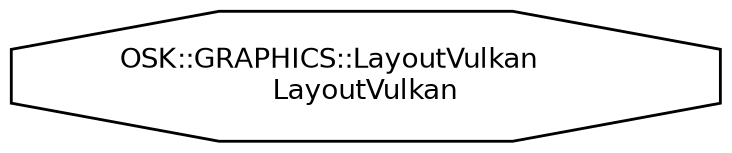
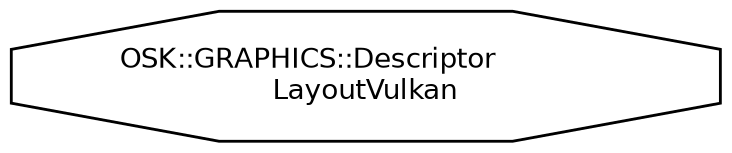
node "OSK::GRAPHICS::LayoutVulkan LayoutVulkan": label "OSK::GRAPHICS::LayoutVulkan LayoutVulkan" -> "OSK::GRAPHICS::Descriptor LayoutVulkan"
